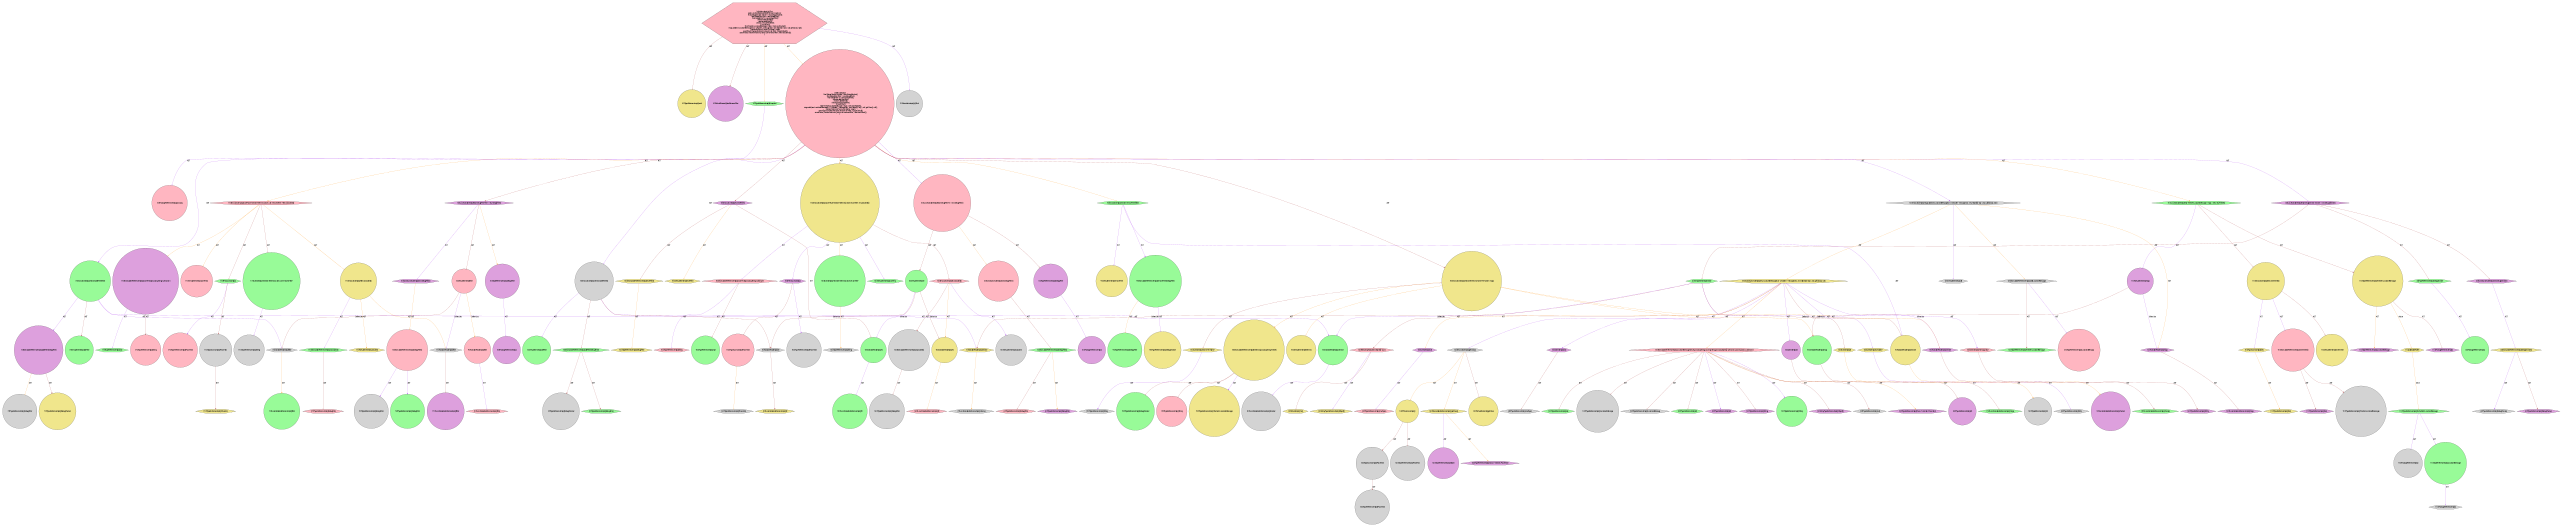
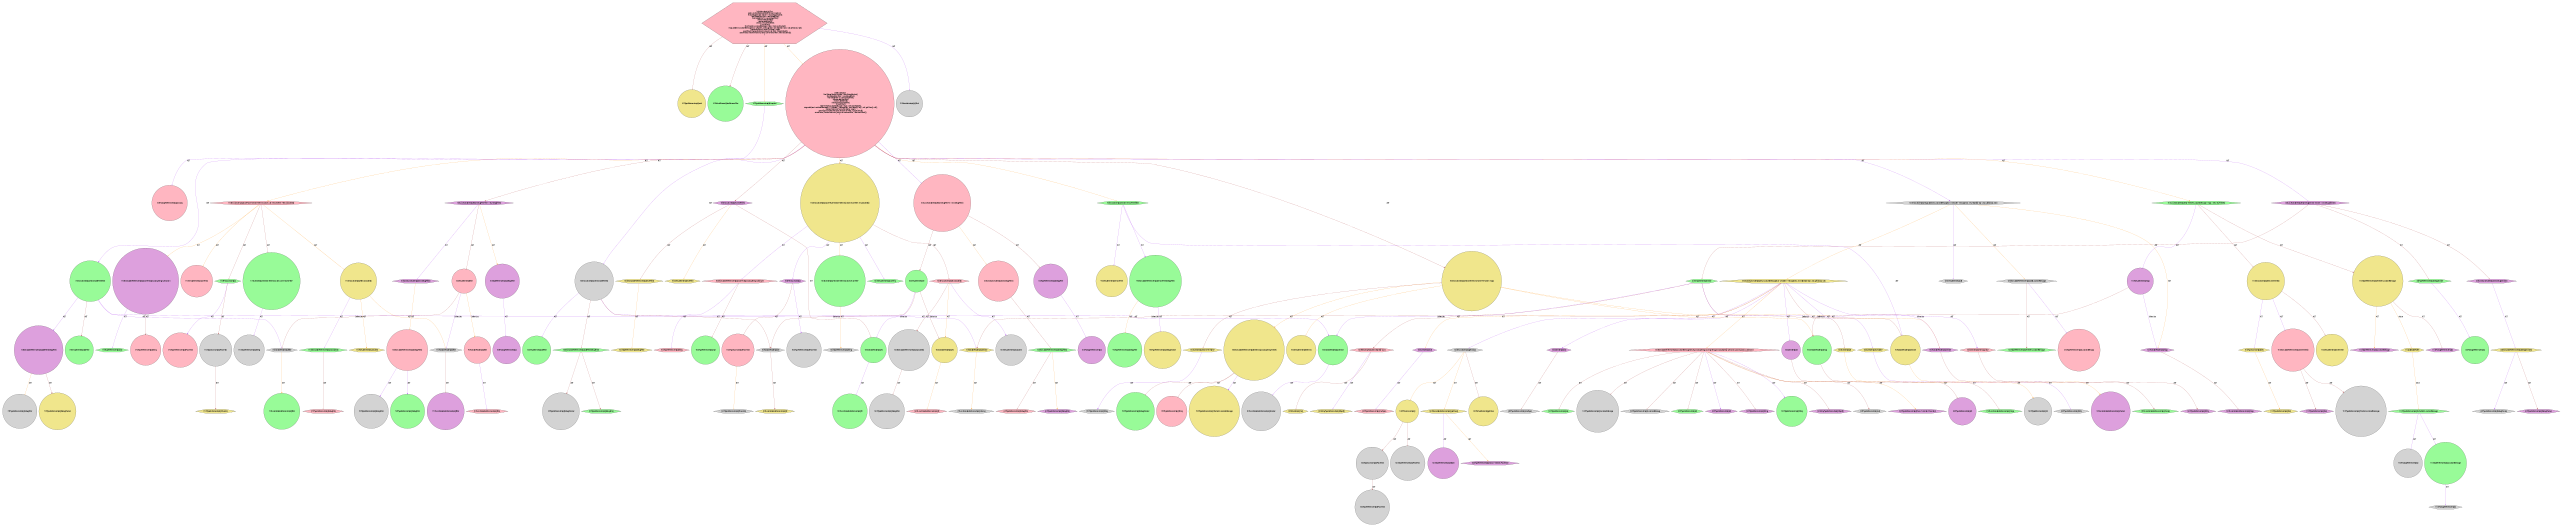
node "3:CtVirtualElement@testRemoveFilter": fillcolor plum -> palegreen
